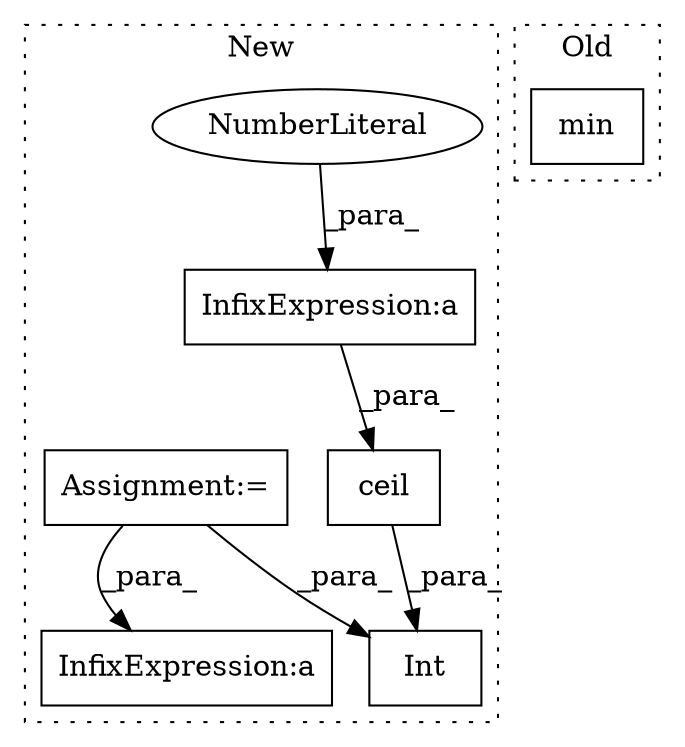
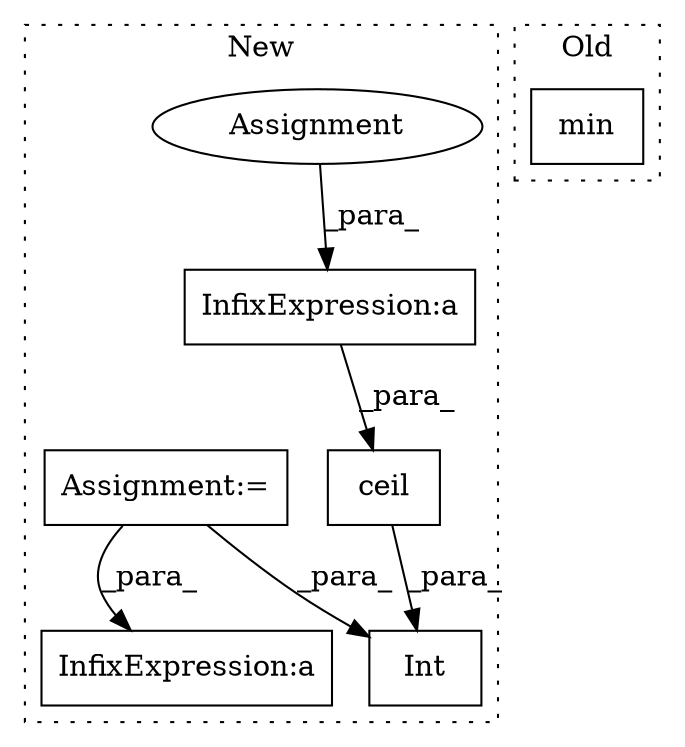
node "NumberLiteral": label "NumberLiteral" -> "Assignment"
